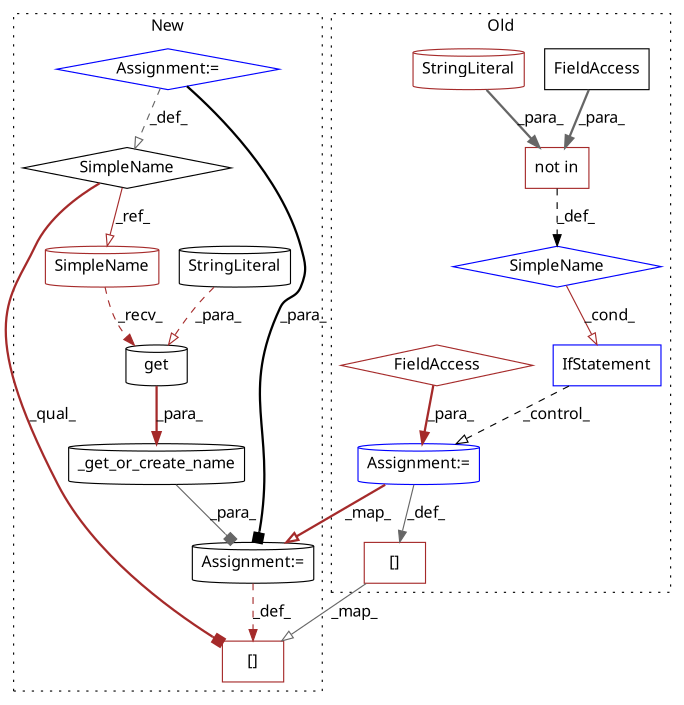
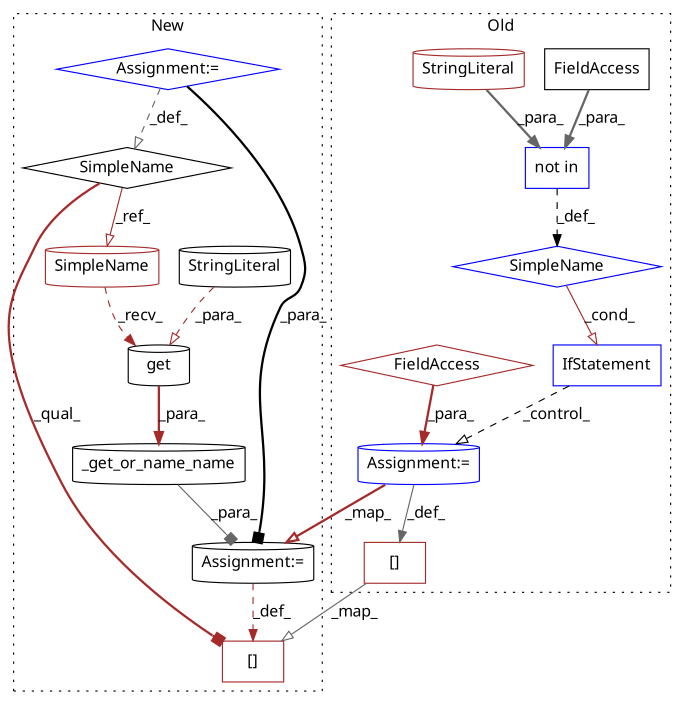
node "not in": color brown -> blue
node "_get_or_create_name": label "_get_or_create_name" -> "_get_or_name_name"
